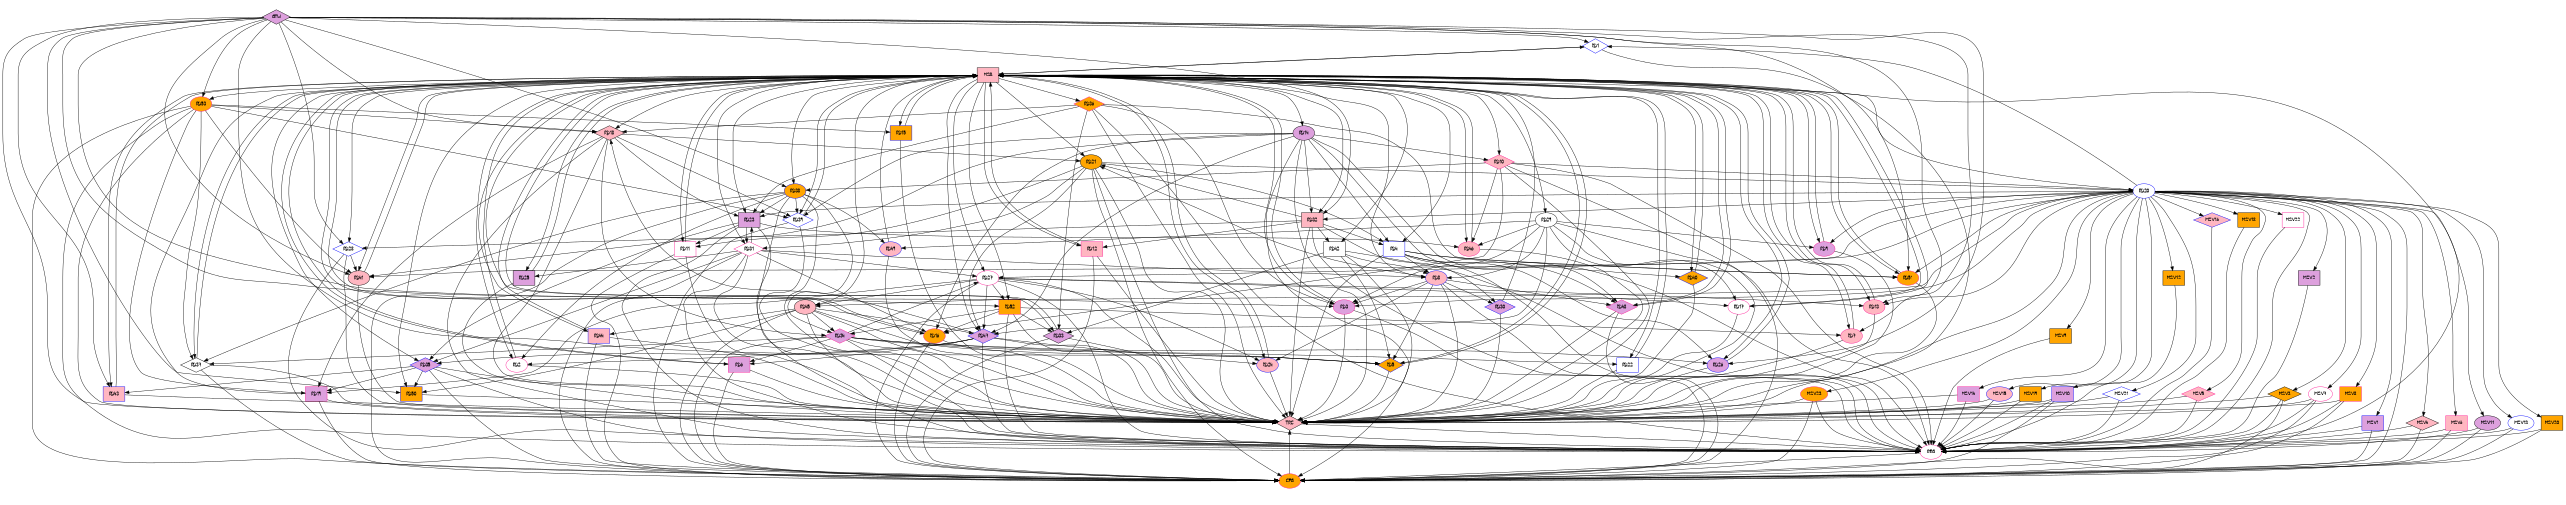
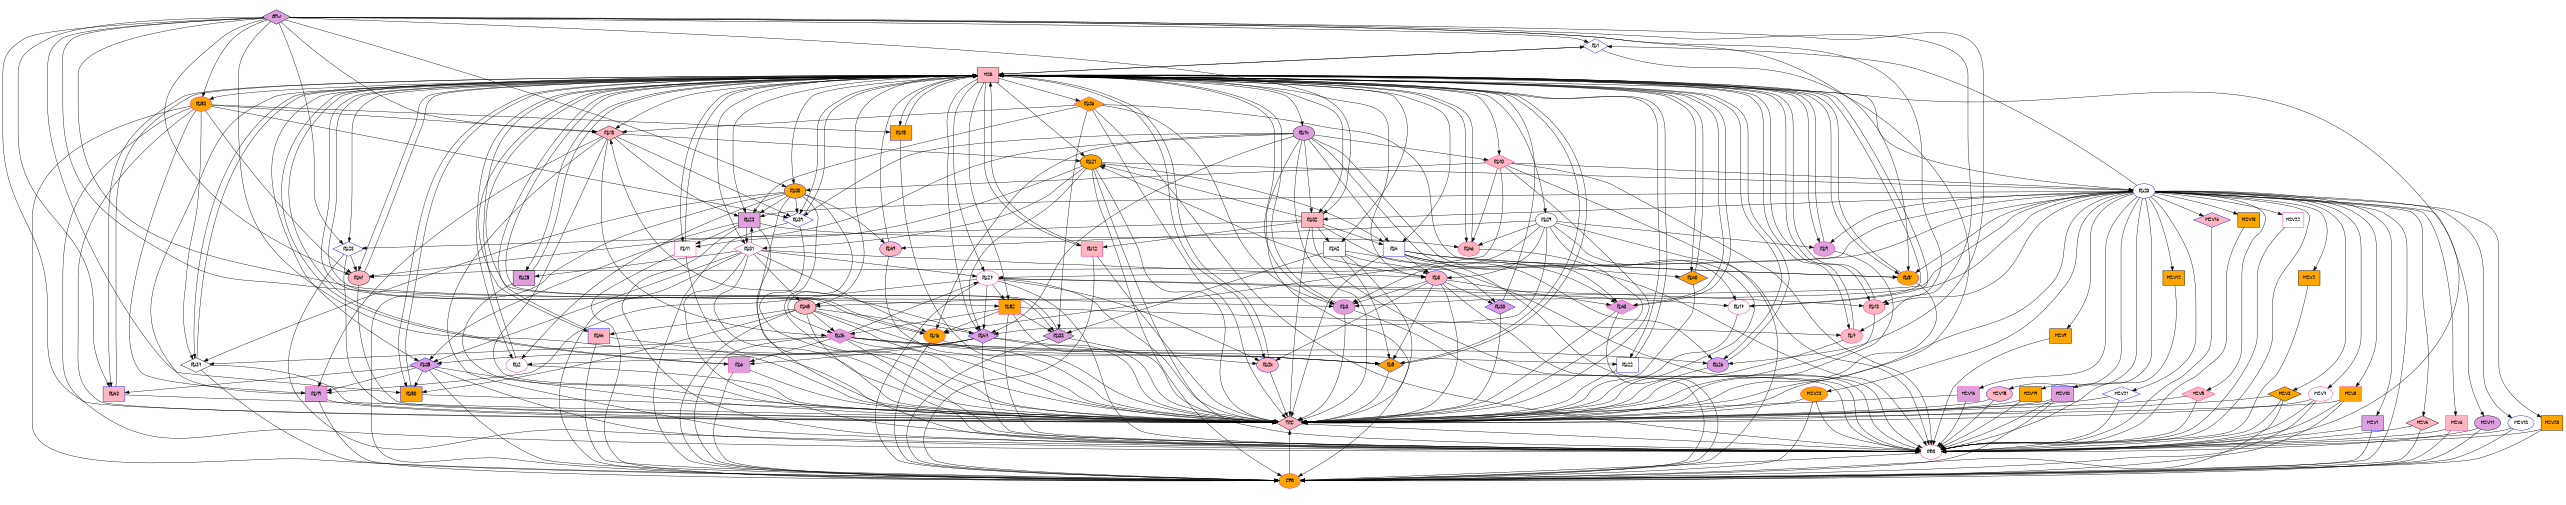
edge "RD50" -> "MSB": added
node "MSV2": fillcolor plum -> orange
edge "RD27" -> "RD45": now "RD31" -> "RD45"
